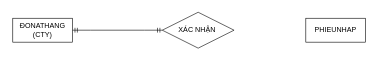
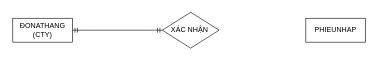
node "XÁC NHẬN": size 72x36 -> 57x36
